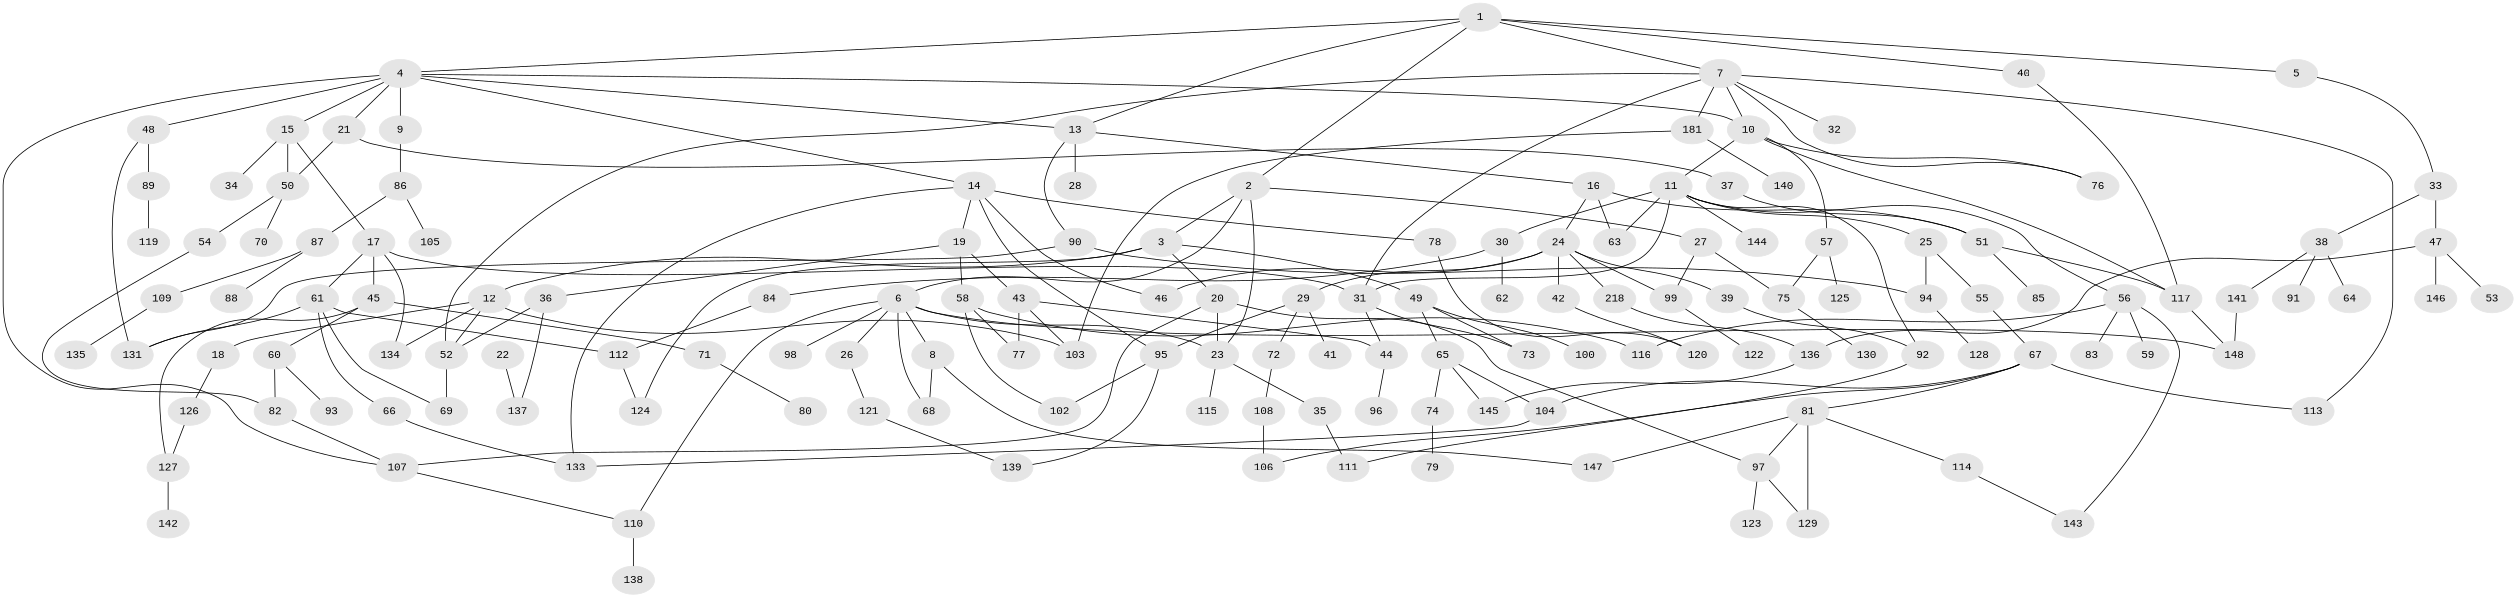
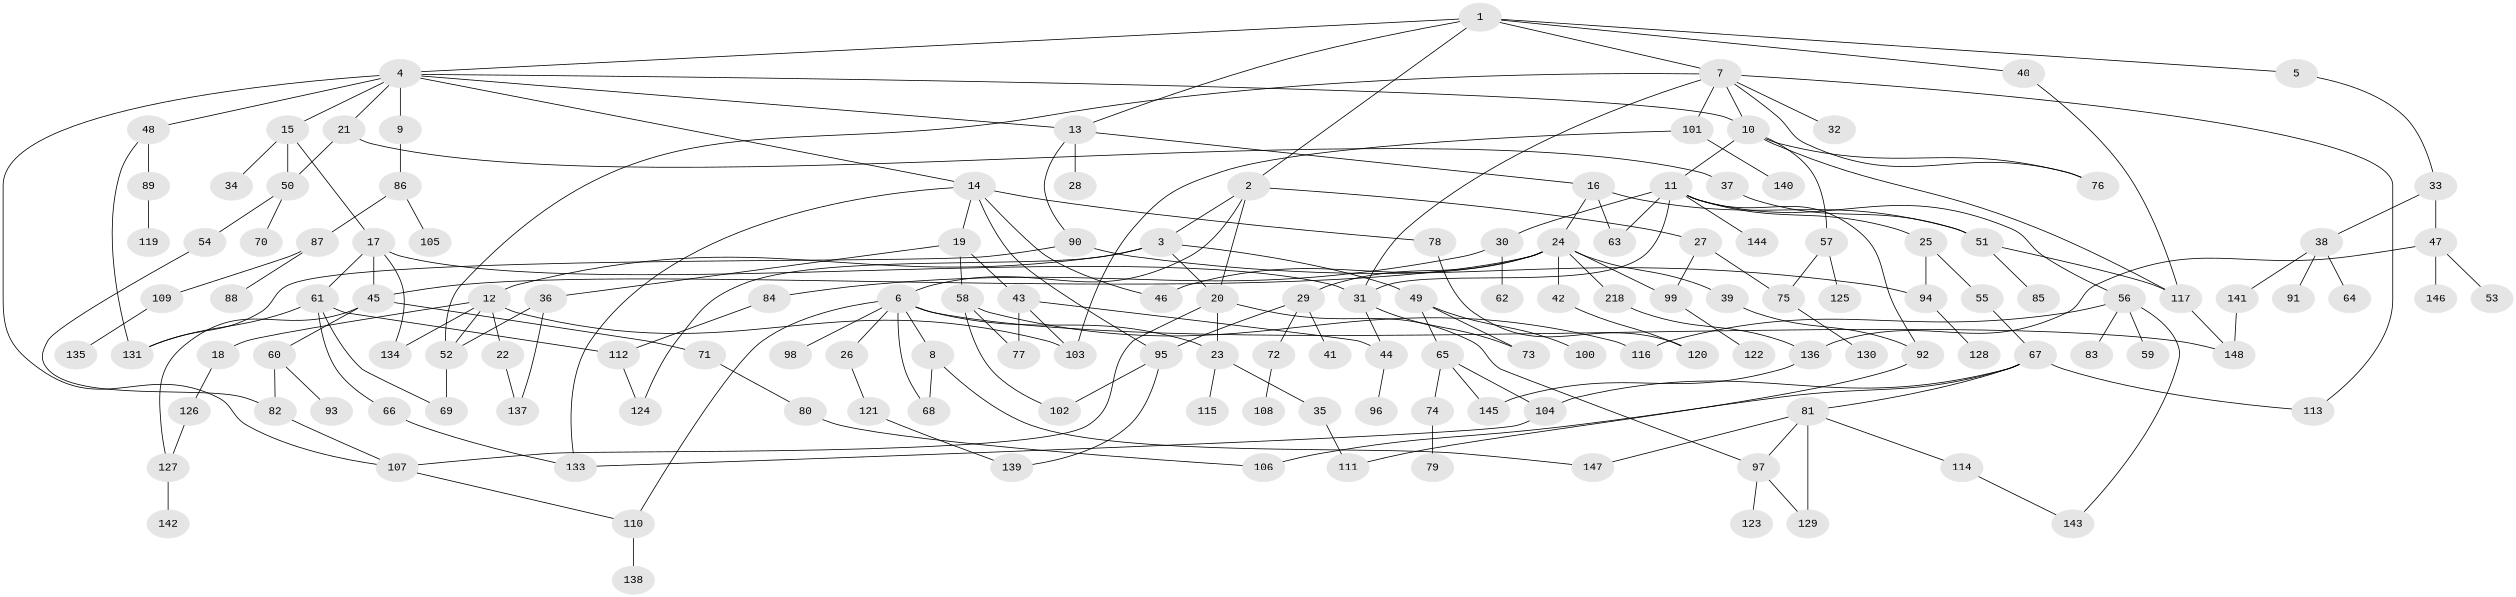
node "181": label "181" -> "101"
edge "2" -- "23": now "2" -- "20"
edge "24" -- "45": added
edge "12" -- "22": added
edge "108" -- "106": now "80" -- "106"
